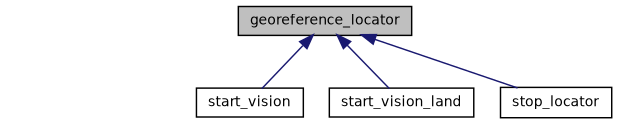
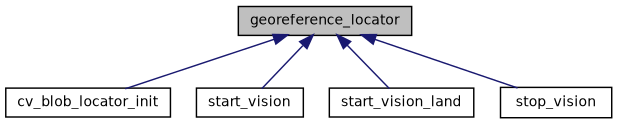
node "cv_blob_locator_init": added
node "stop_locator": label "stop_locator" -> "stop_vision"
